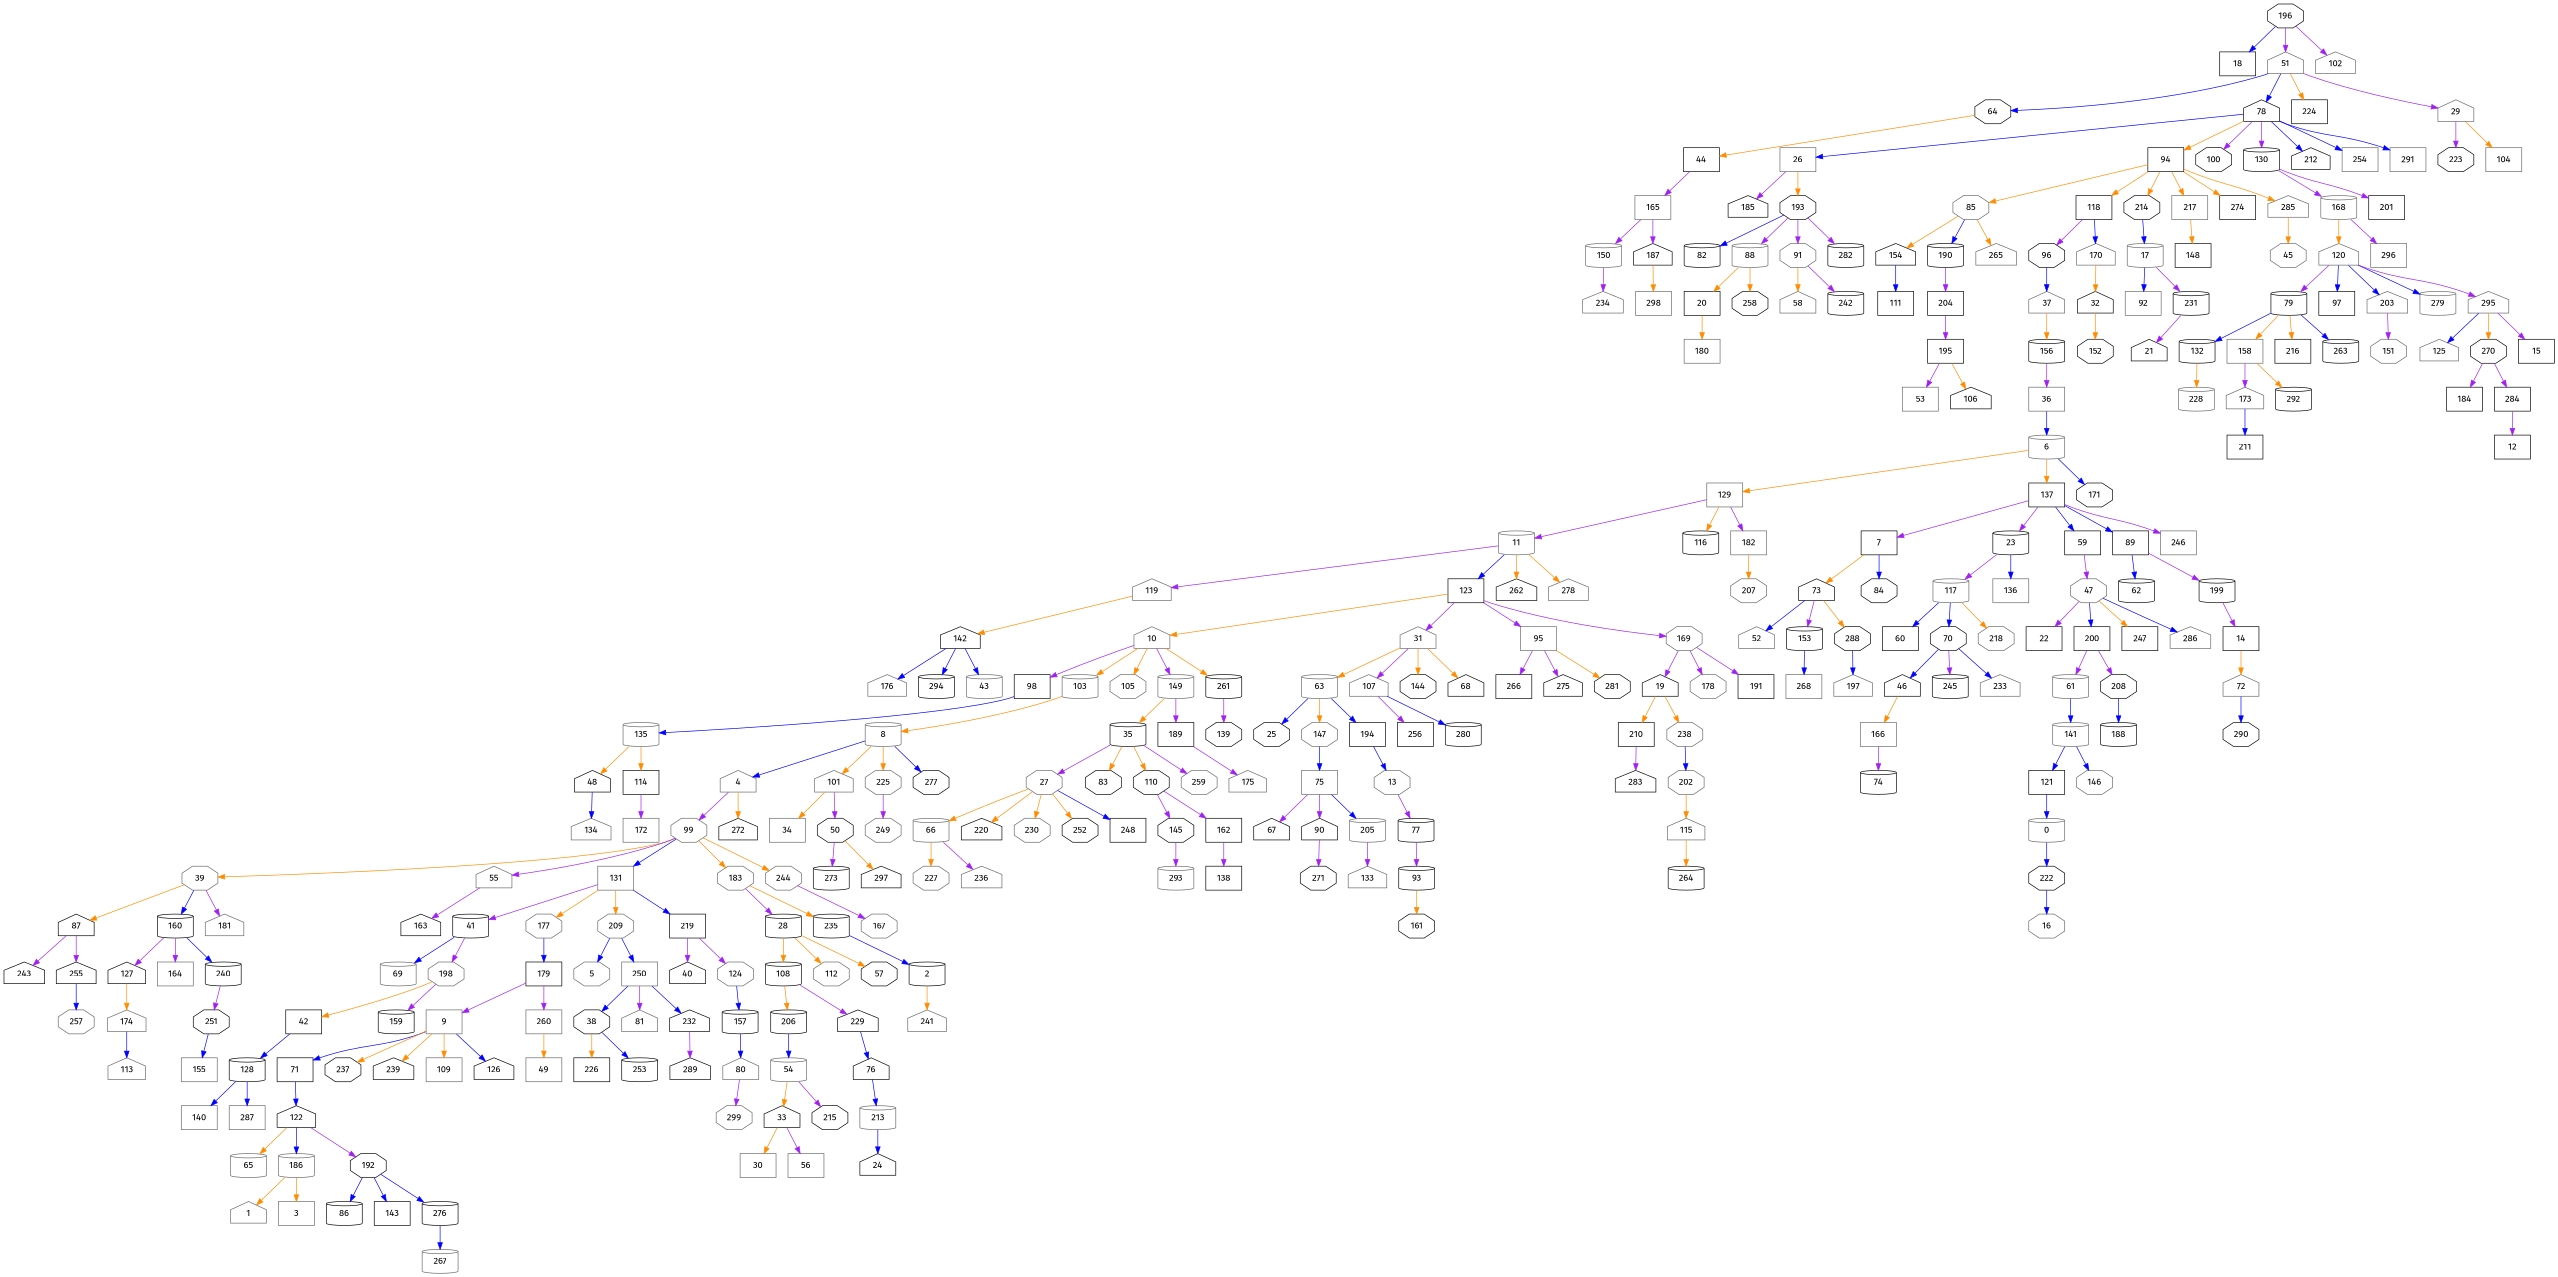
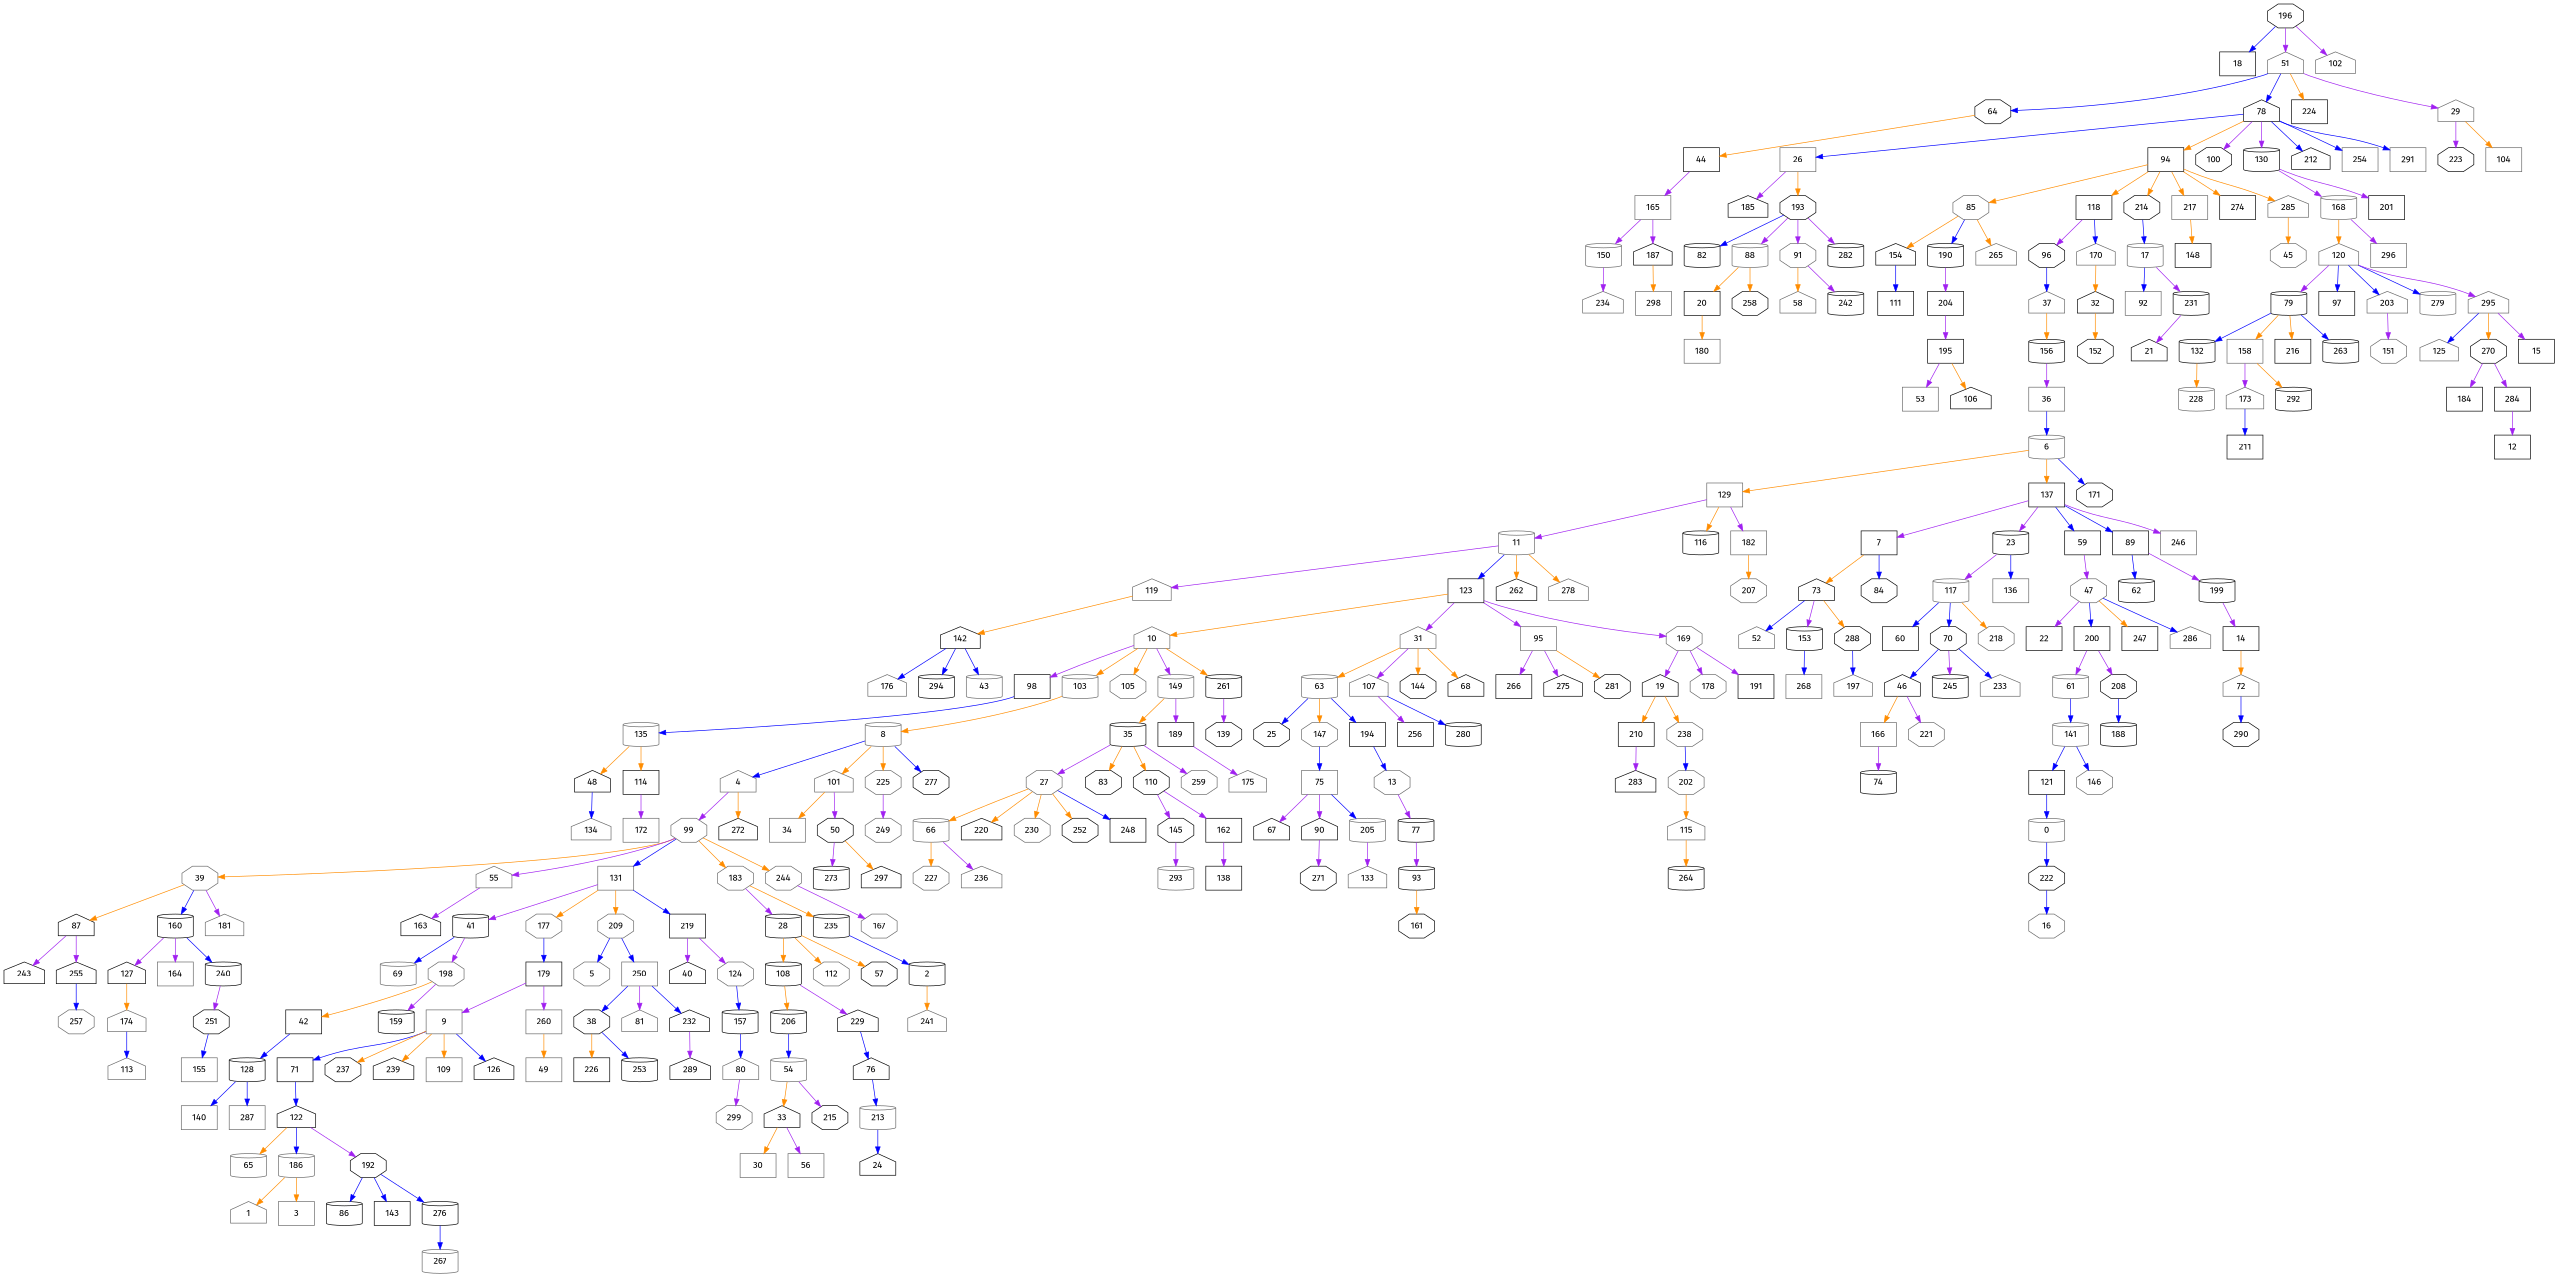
node "221": added
